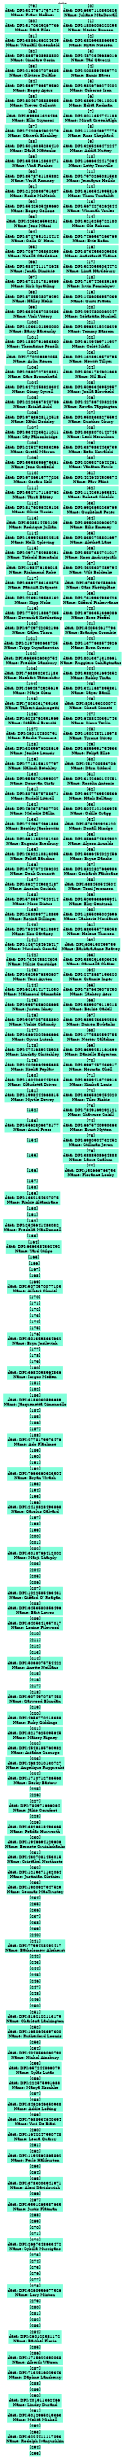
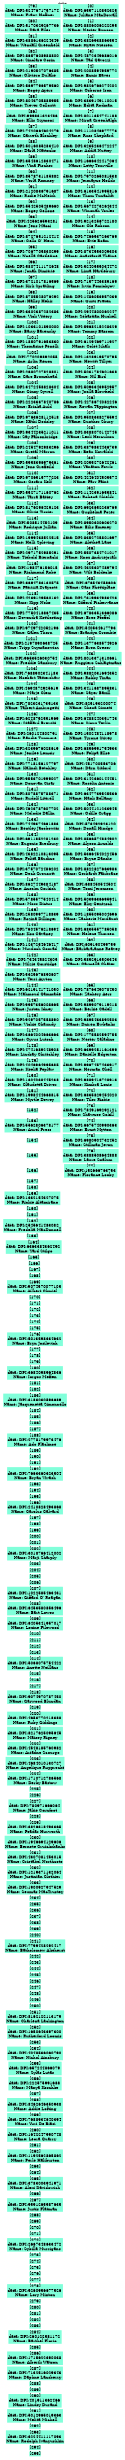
node "[1] data: DPI:1806006222295 Name: Nester Bunson": label "[1] data: DPI:1806006222295 Name: Nester Bunson" -> "[1] data: DPI:8806006222295 Name: Nester Bunson"
node "[64] data: DPI:2478687193320 Name: Grannie Inger": removed
